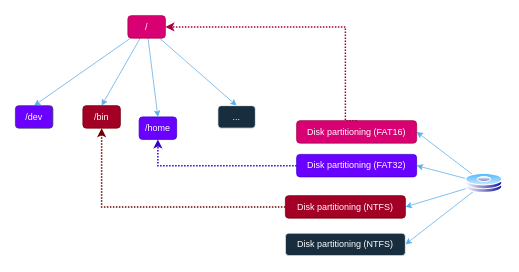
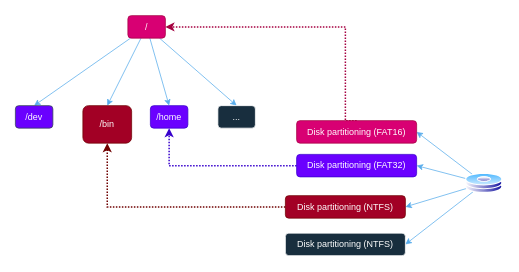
node "/bin": size 38x23 -> 49x38
node "/home": moved (158, 128) -> (169, 117)
